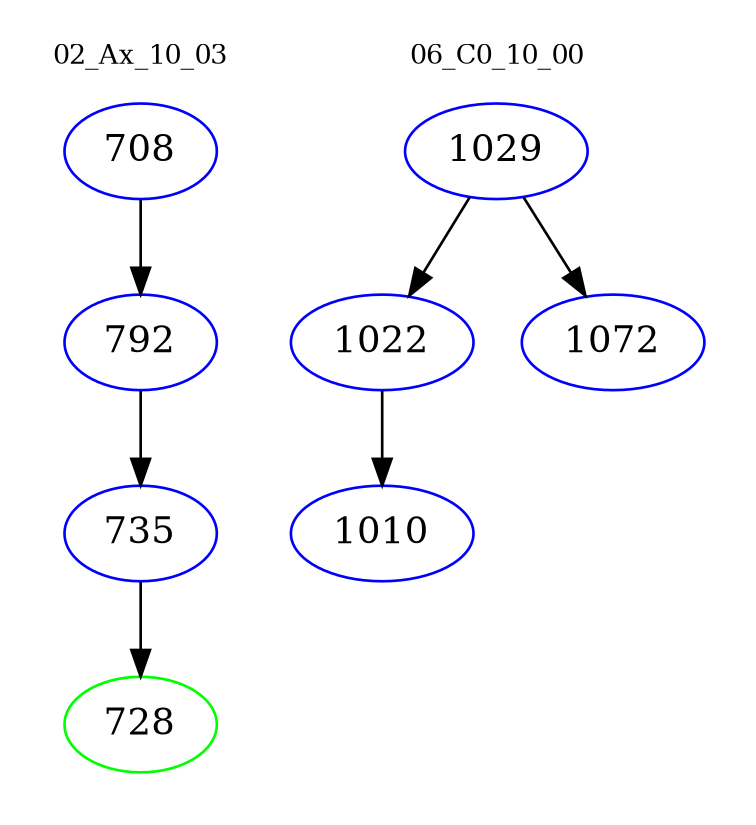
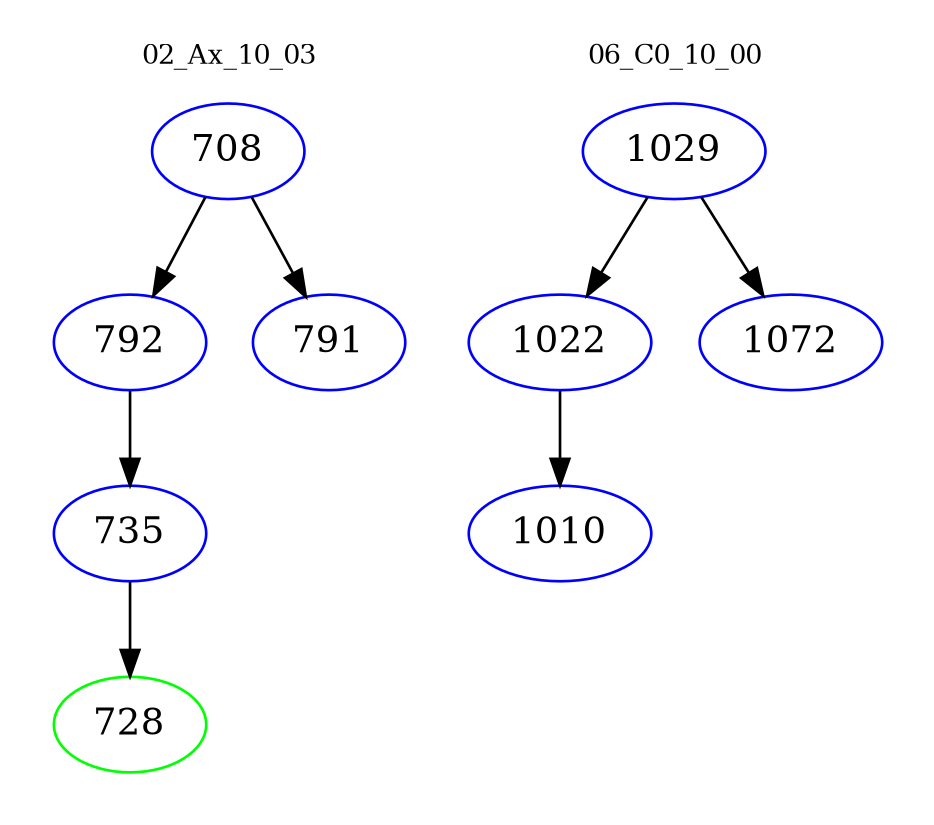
node "791": added
